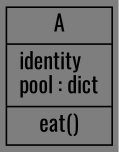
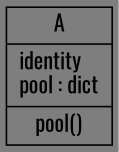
node "A": text "eat()" -> "pool()"
